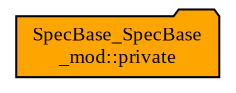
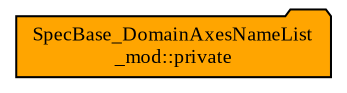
node "SpecBase_SpecBase _mod::private": label "SpecBase_SpecBase _mod::private" -> "SpecBase_DomainAxesNameList _mod::private"
